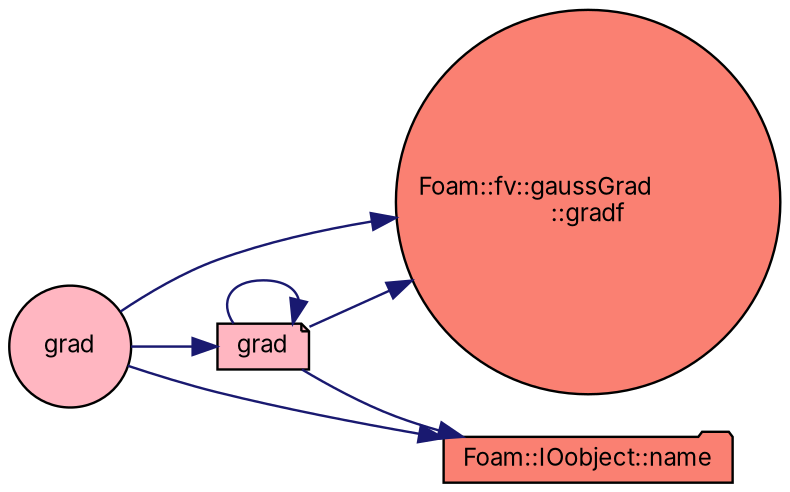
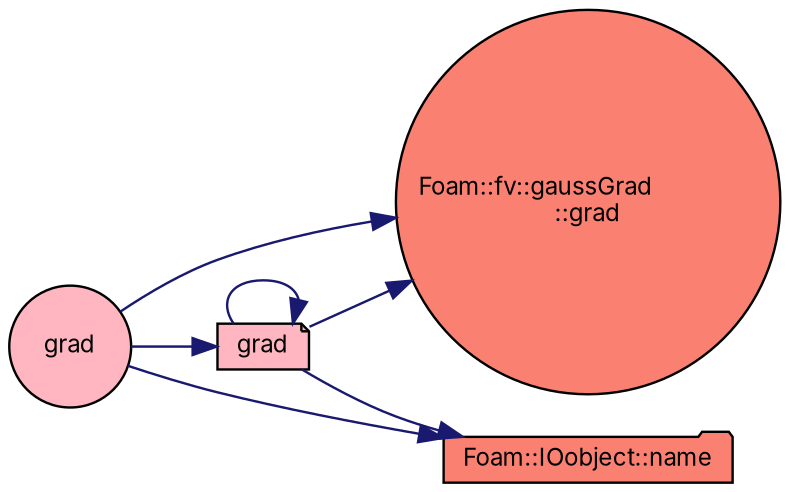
node "Foam::fv::gaussGrad ::gradf": label "Foam::fv::gaussGrad ::gradf" -> "Foam::fv::gaussGrad ::grad"
